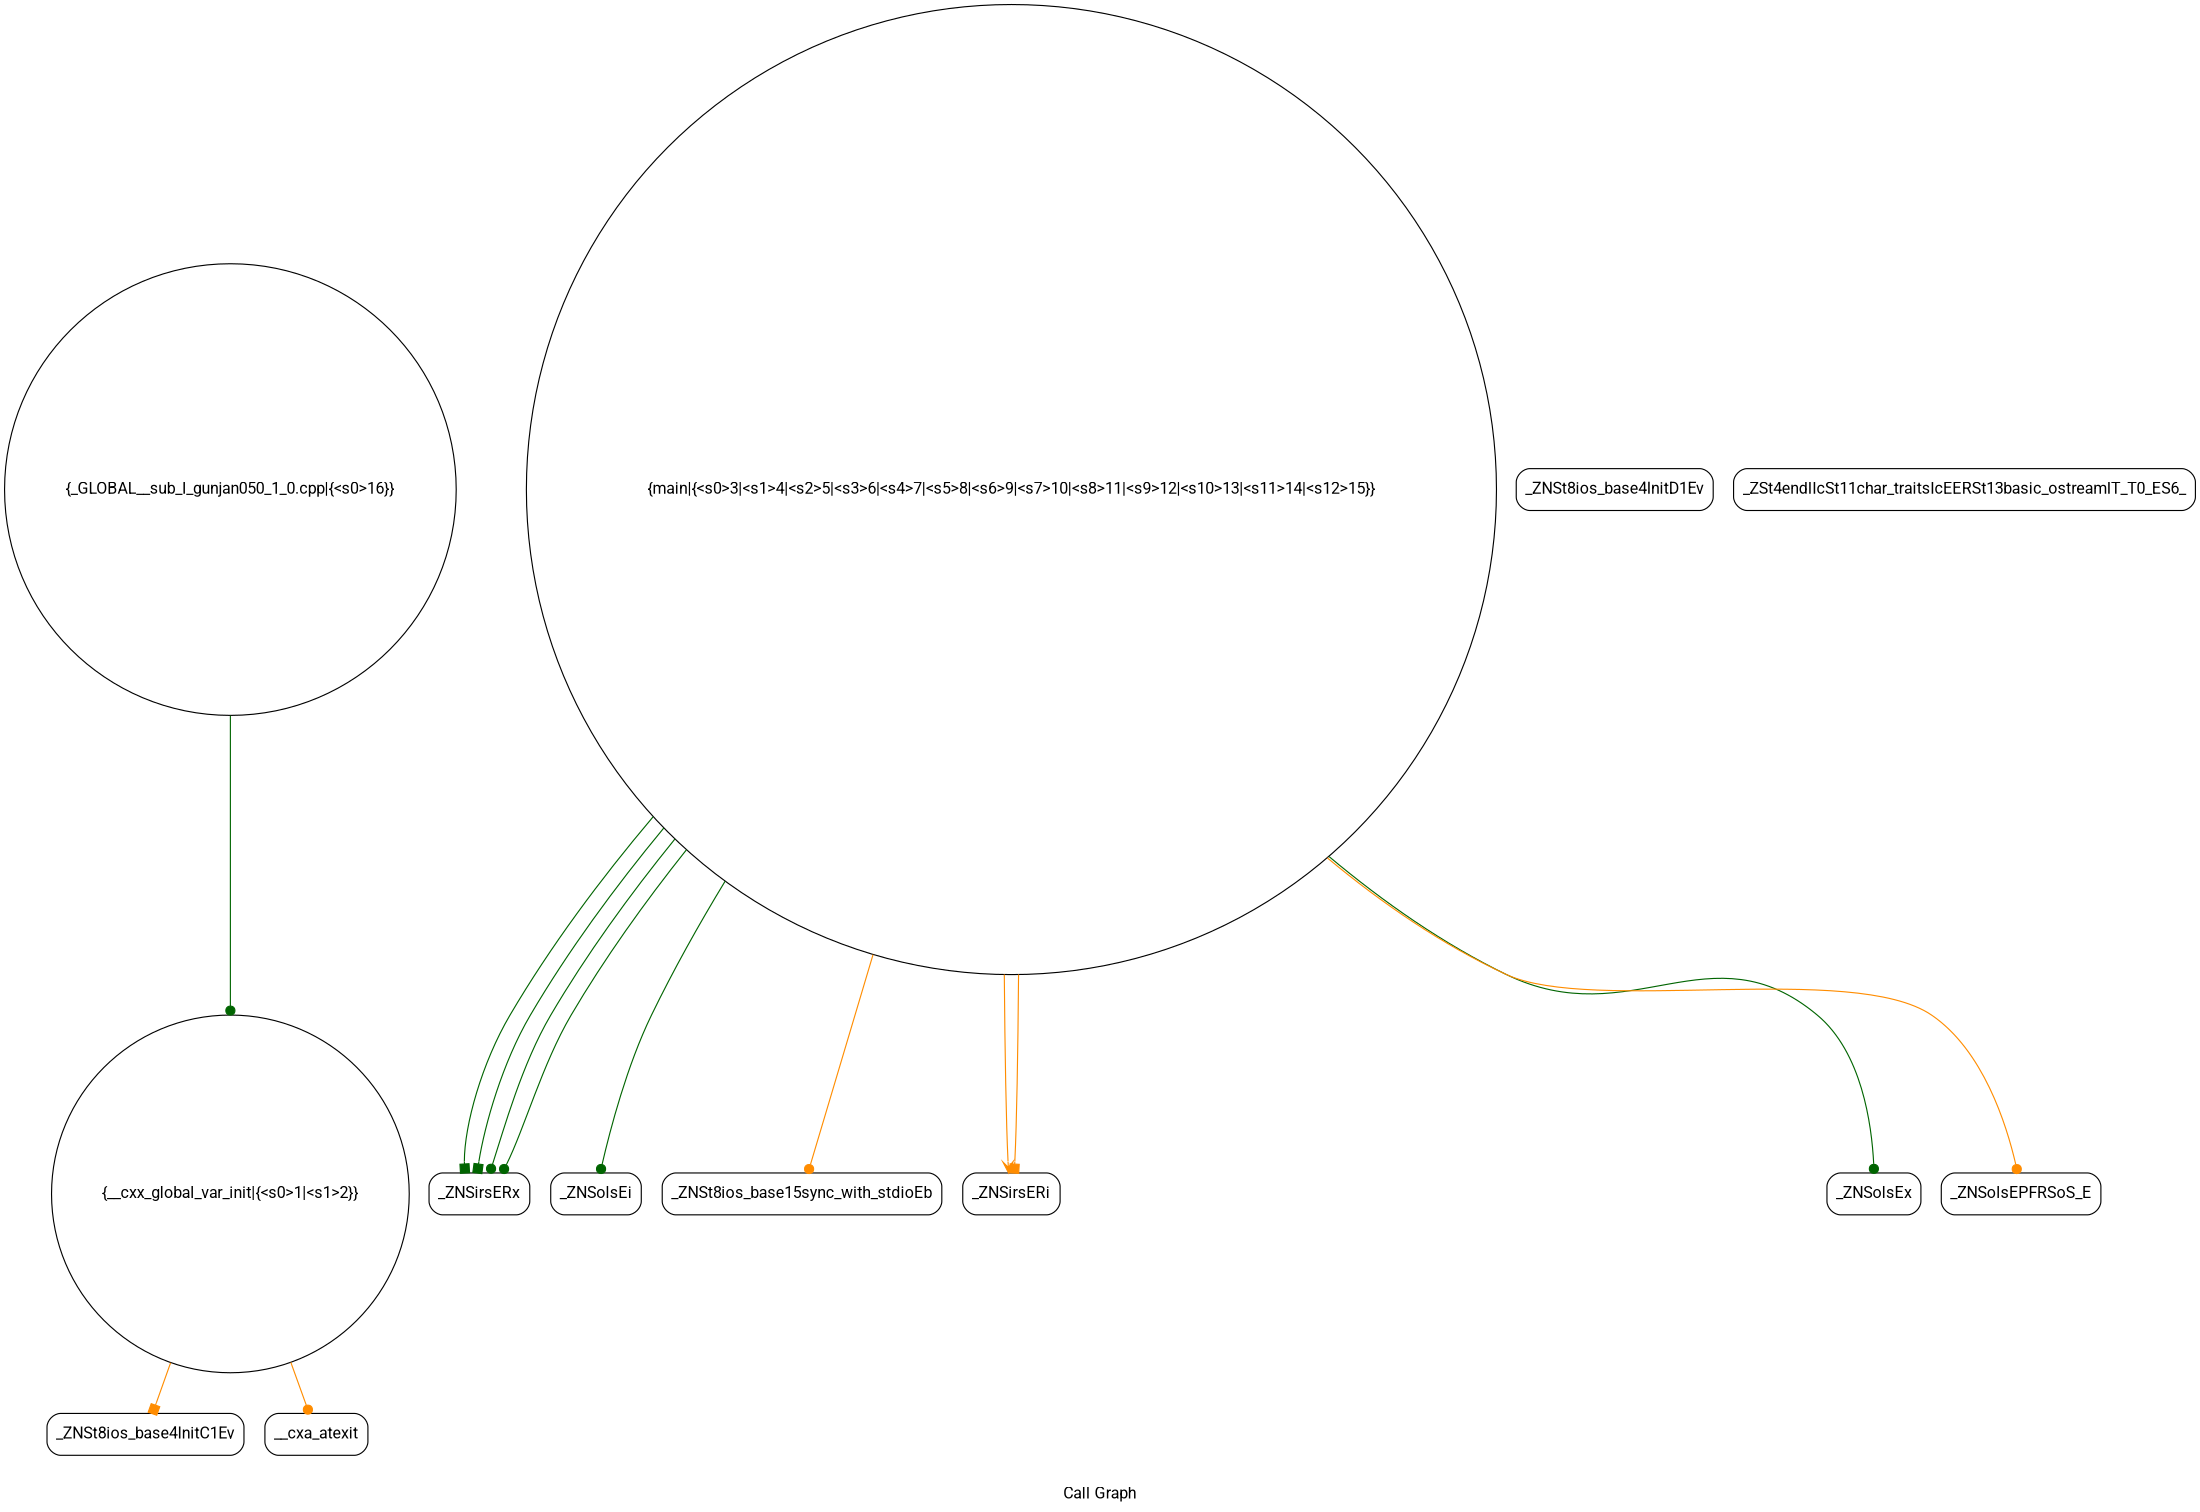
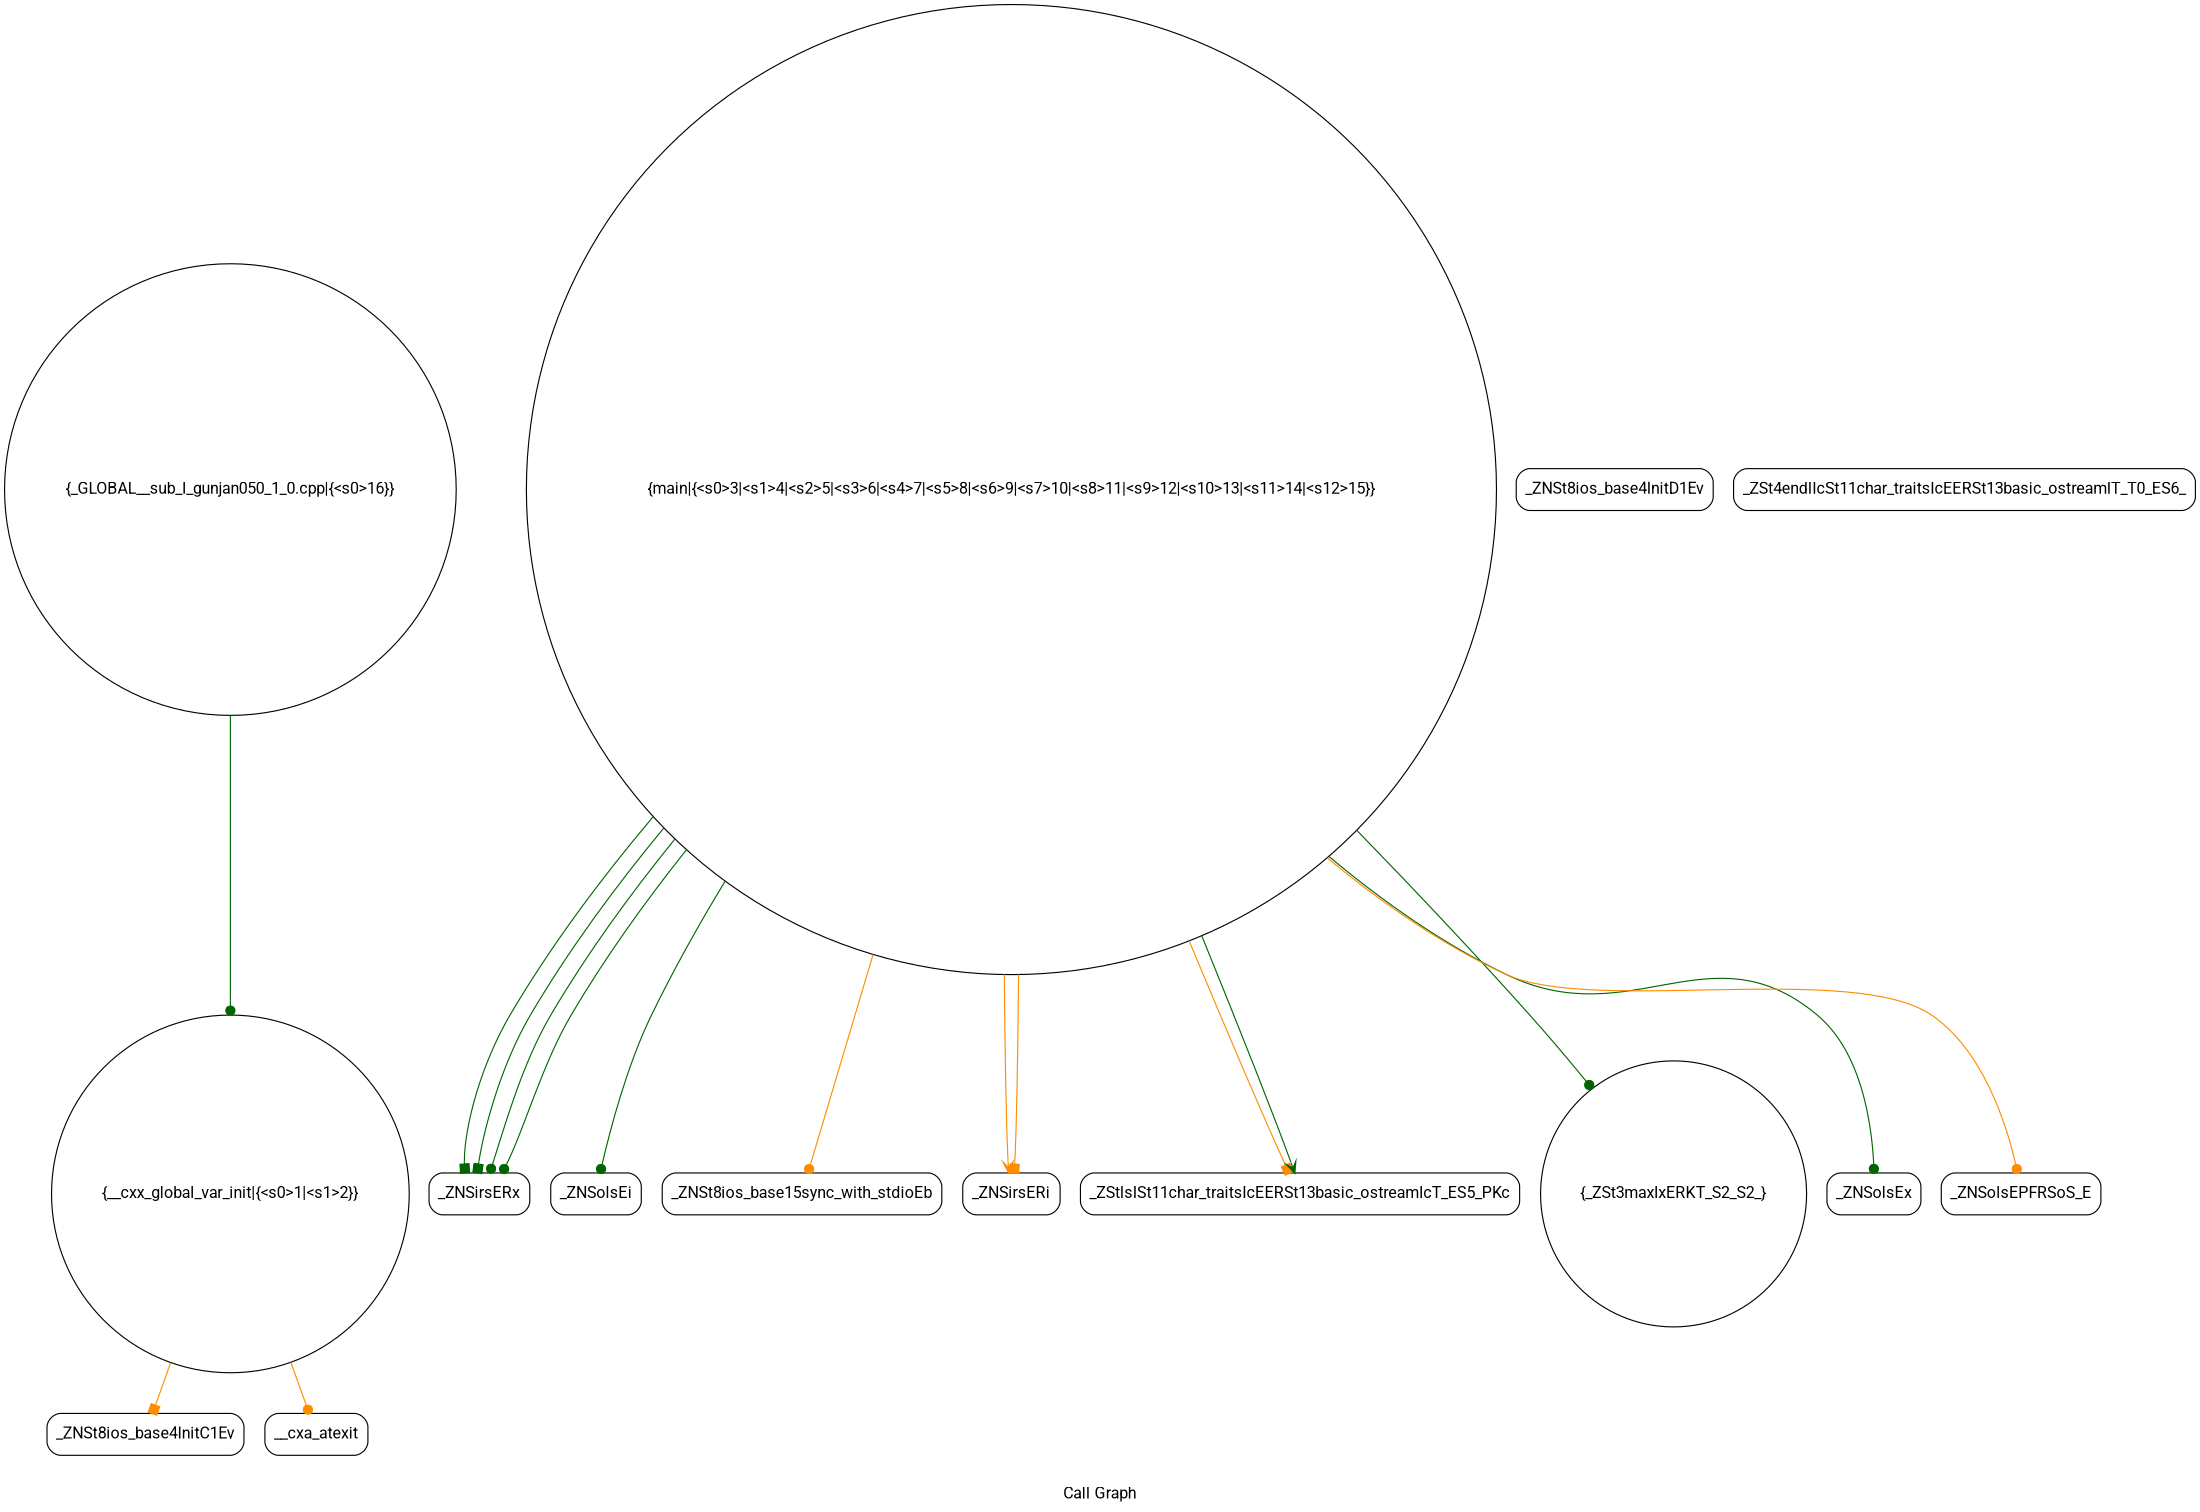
node "_ZStlsISt11char_traitsIcEERSt13basic_ostreamIcT_ES5_PKc": added
node "{_ZSt3maxIxERKT_S2_S2_}": added
